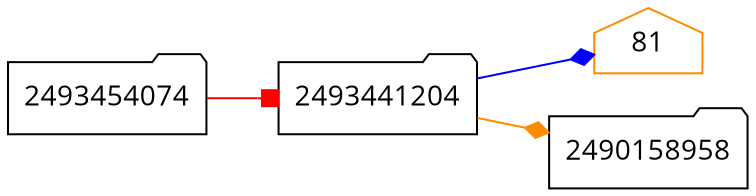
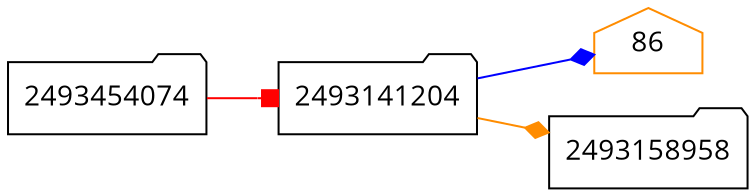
node "81": label "81" -> "86"
node "2493441204": label "2493441204" -> "2493141204"
node "2490158958": label "2490158958" -> "2493158958"
